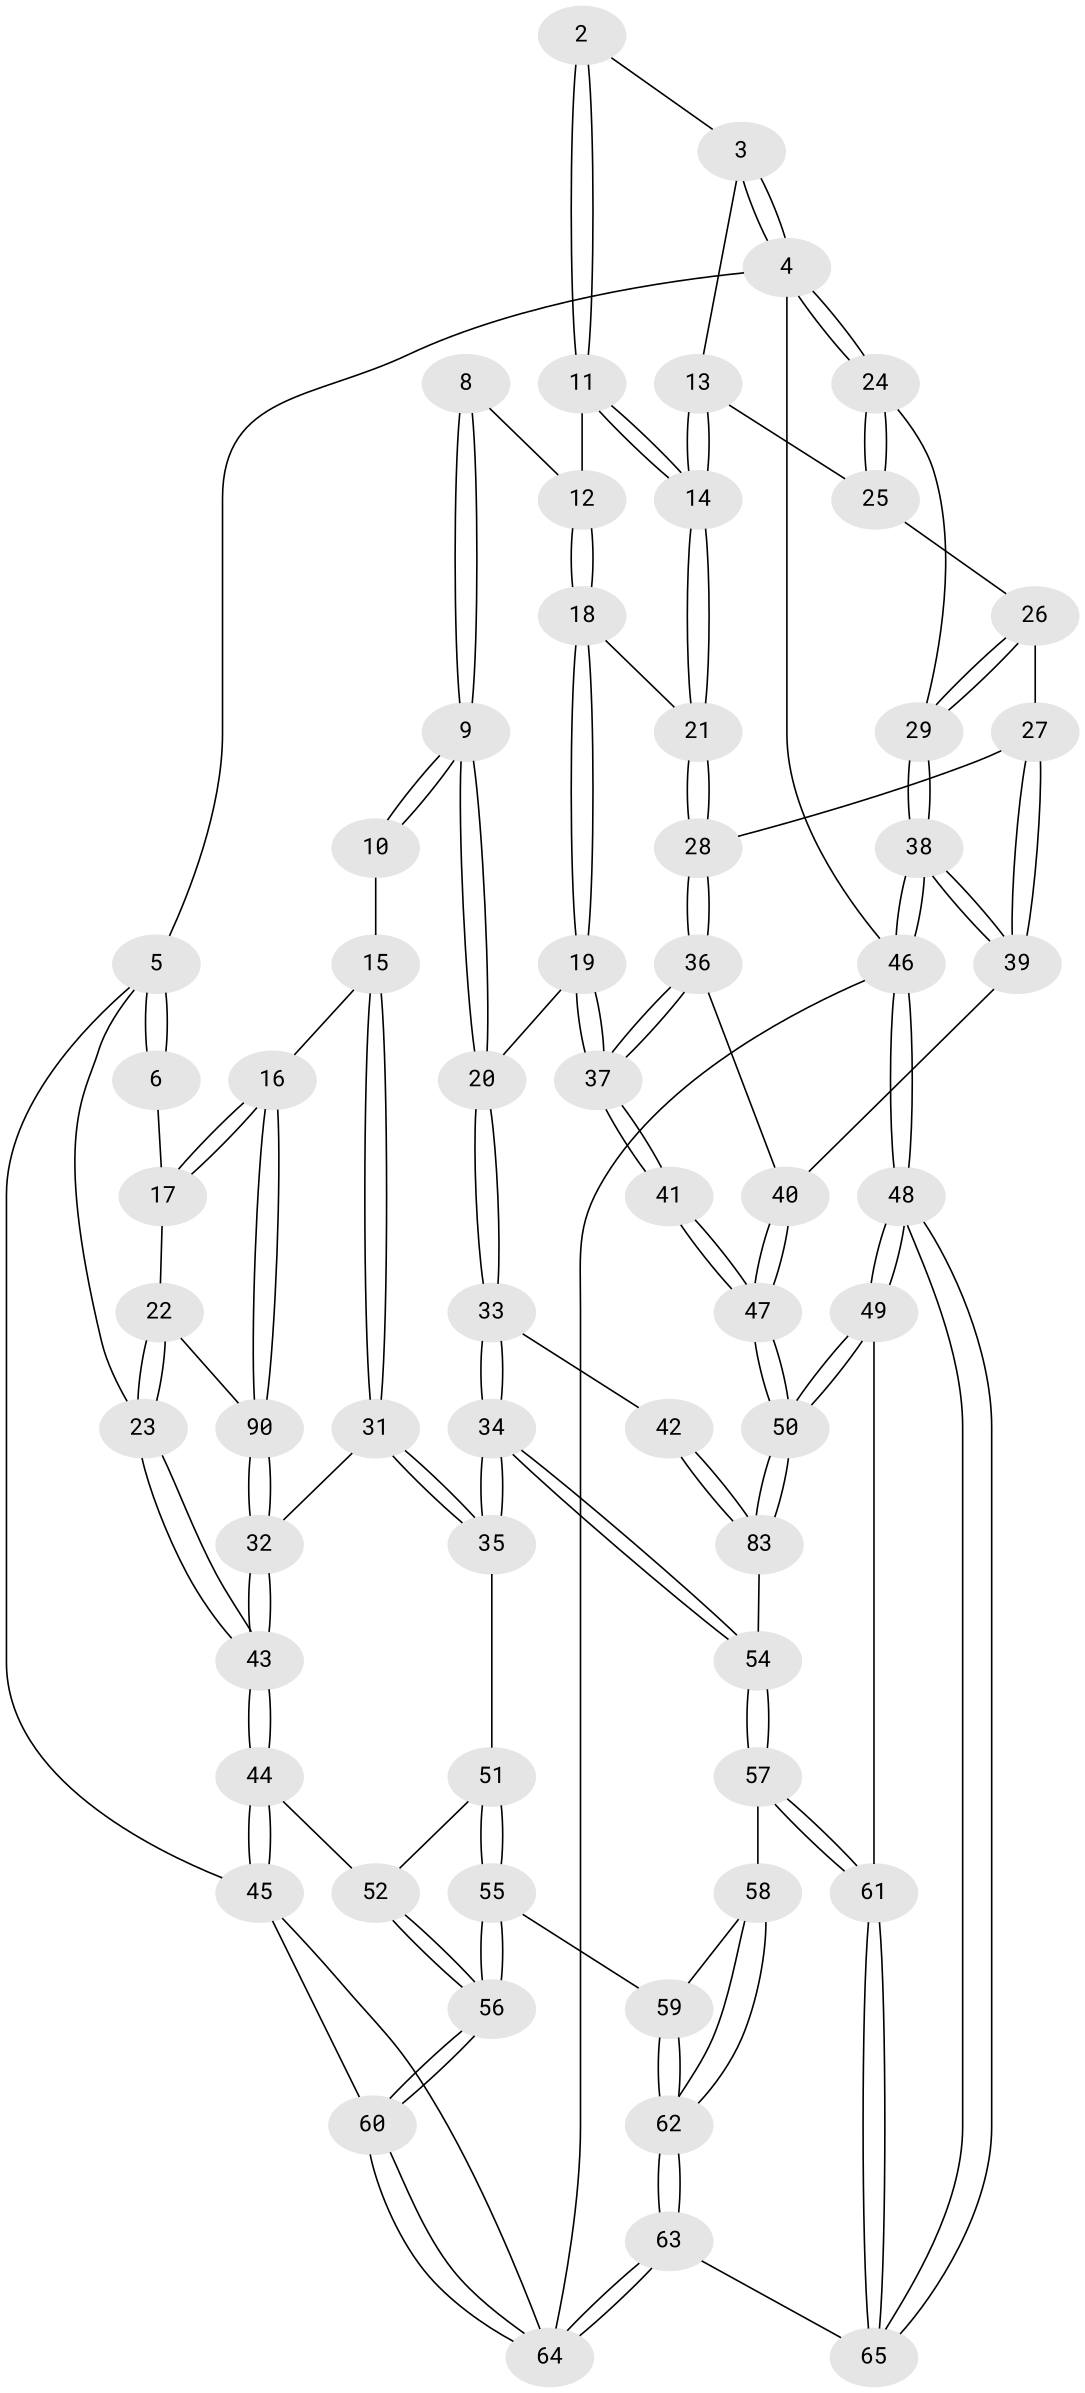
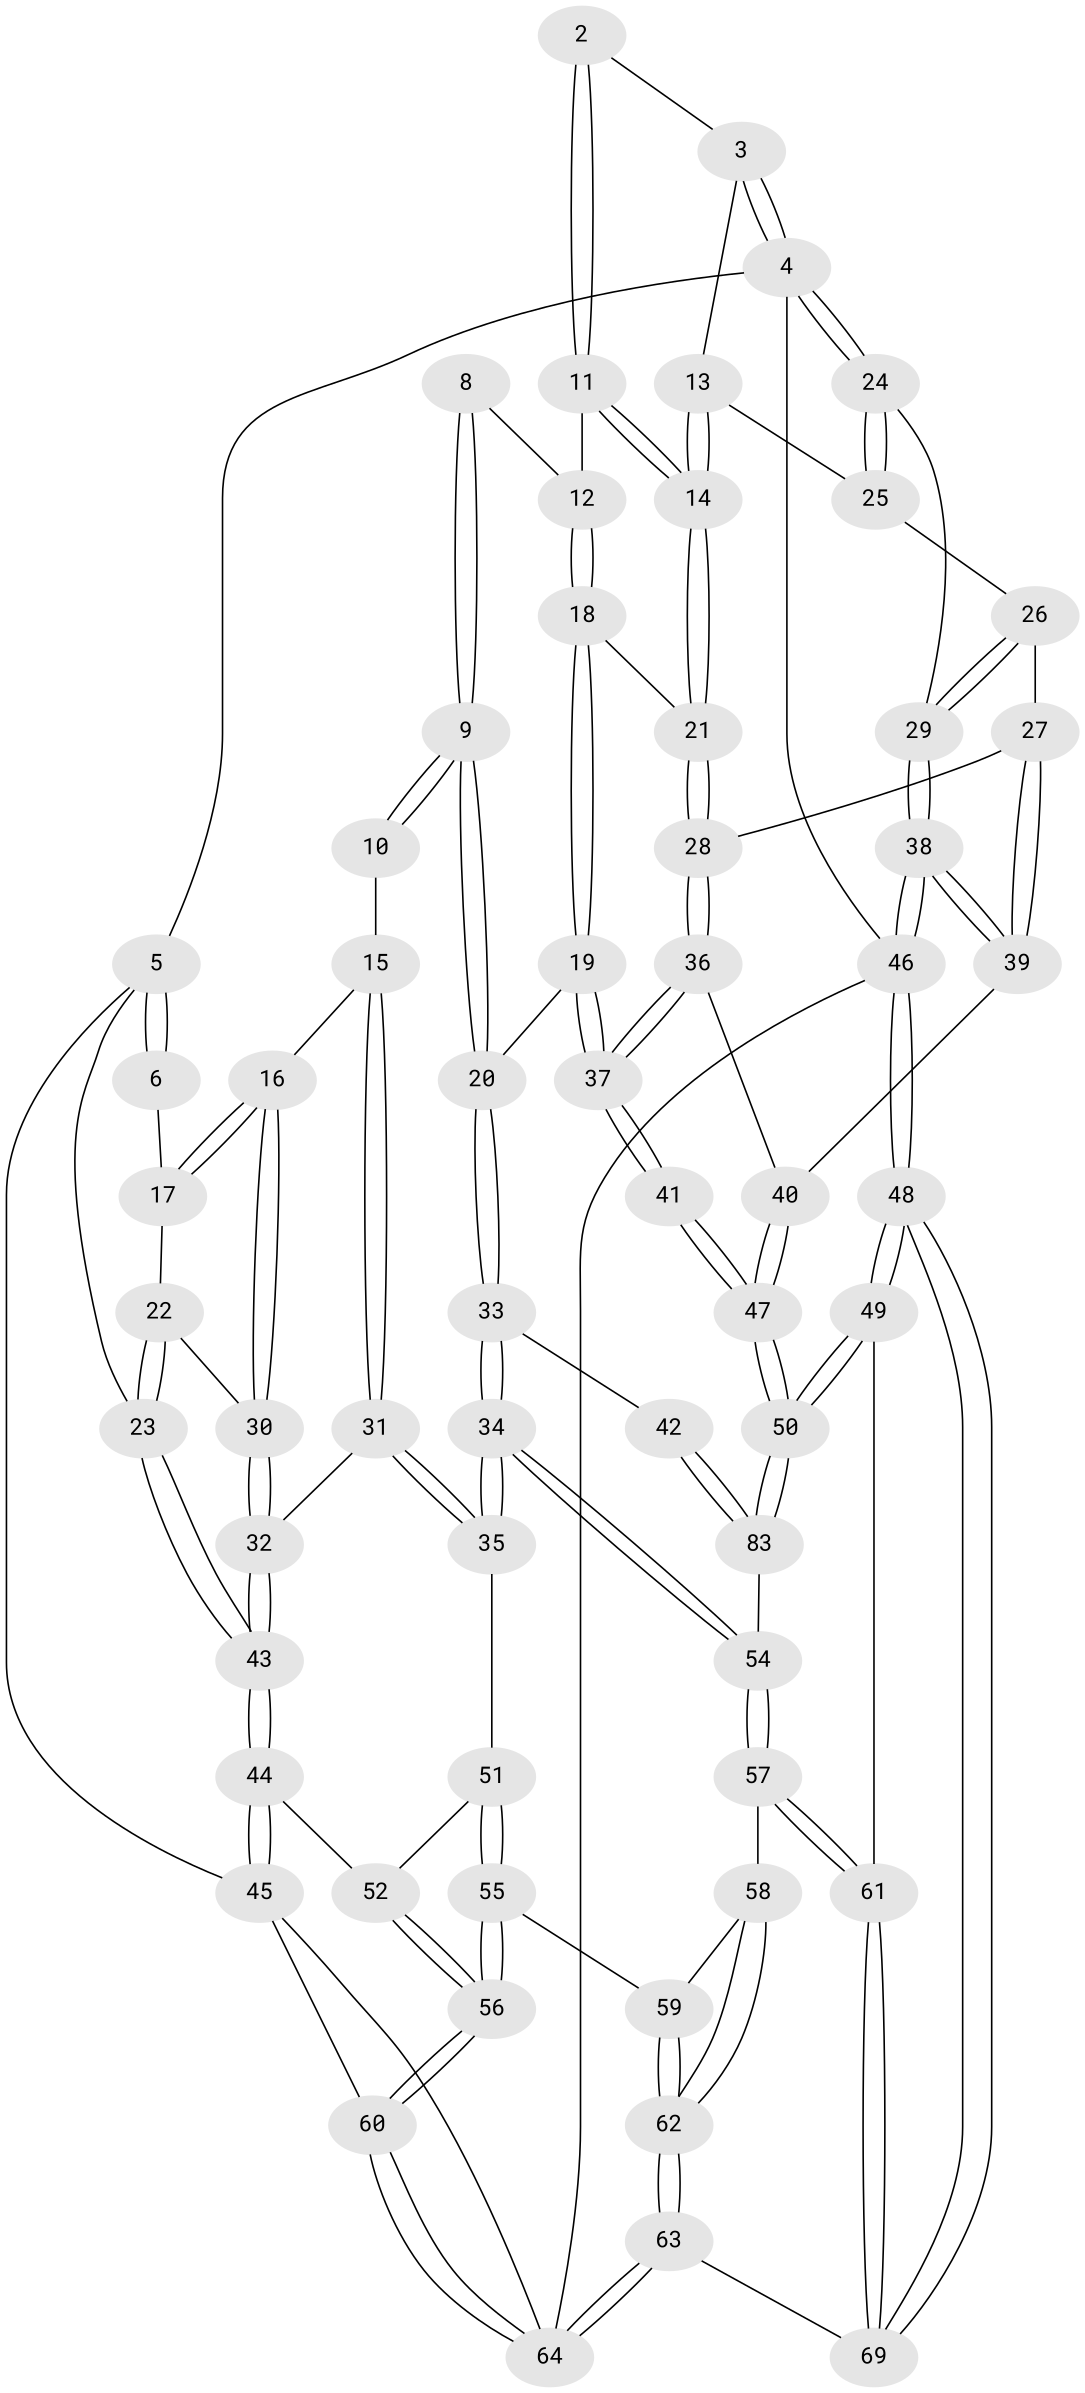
node "90": label "90" -> "30"
node "65": label "65" -> "69"
